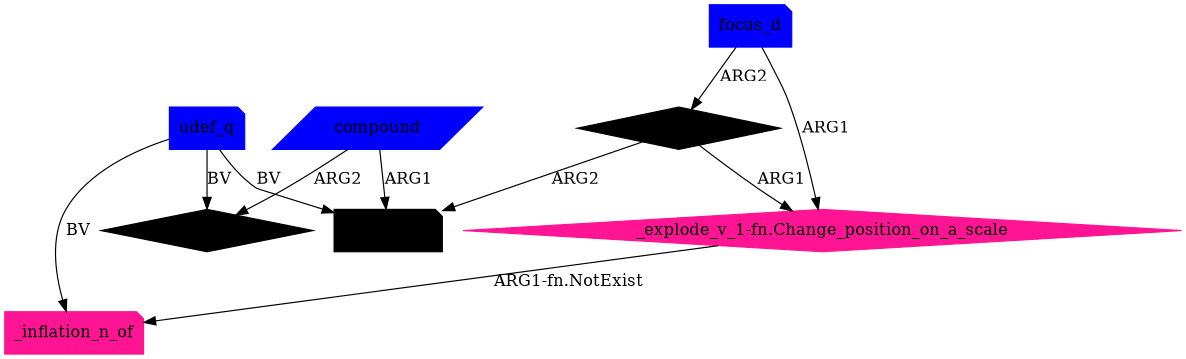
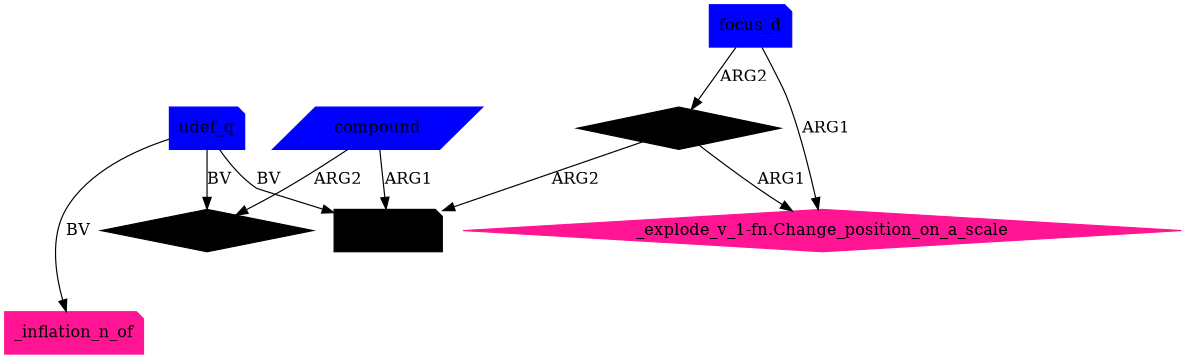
edge "_explode_v_1-fn.Change_position_on_a_scale" -> "_inflation_n_of": removed, label "ARG1-fn.NotExist"
